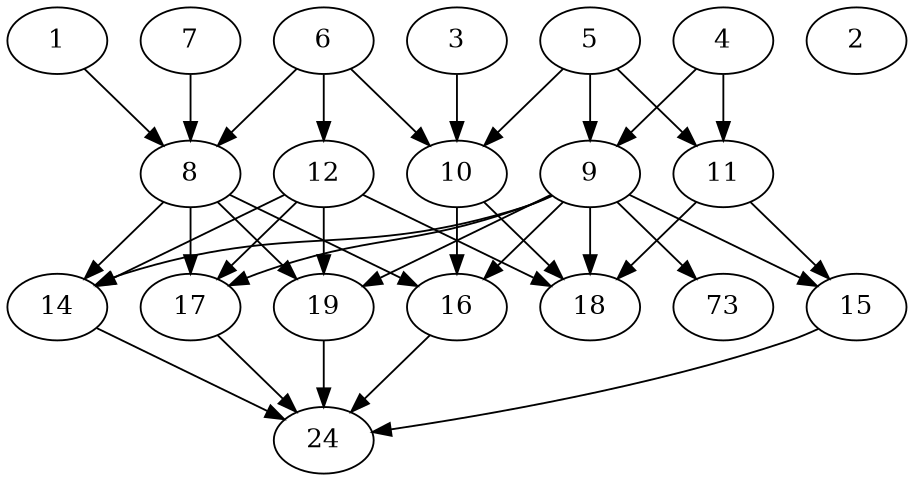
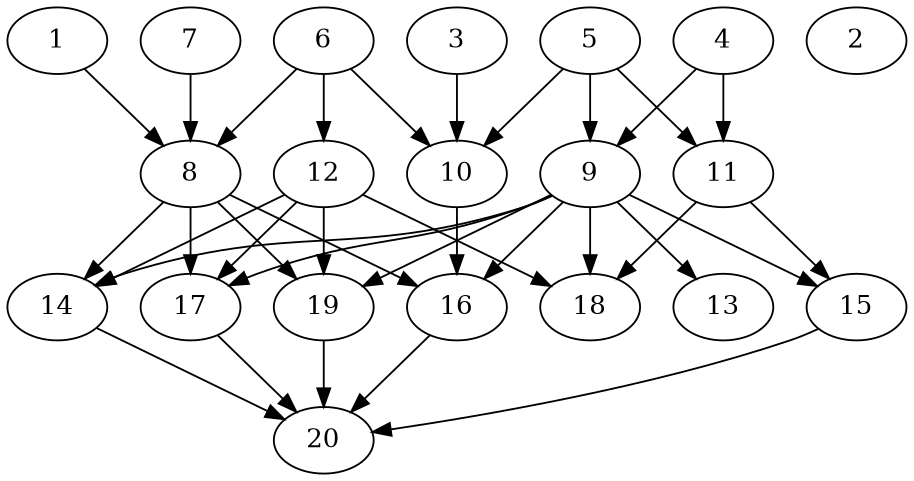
edge "10" -> "18": removed
node "73": label "73" -> "13"
node "24": label "24" -> "20"
